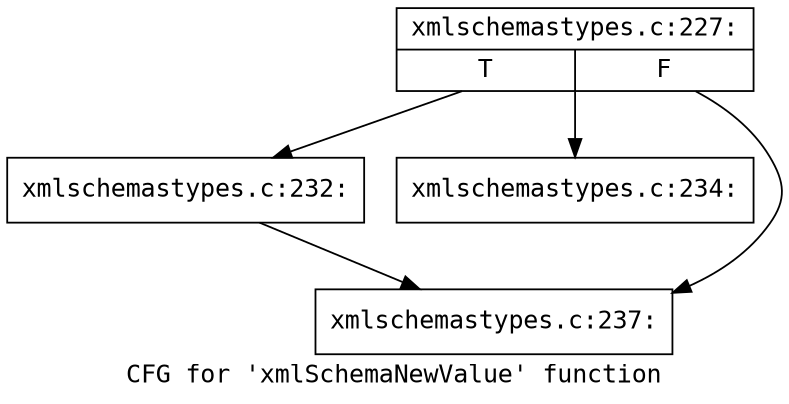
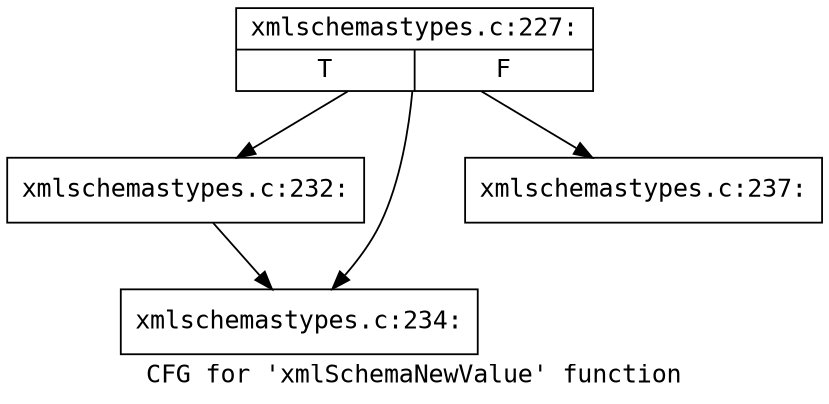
edge "xmlschemastypes.c:232:" -> "xmlschemastypes.c:237:": now "xmlschemastypes.c:232:" -> "xmlschemastypes.c:234:"
